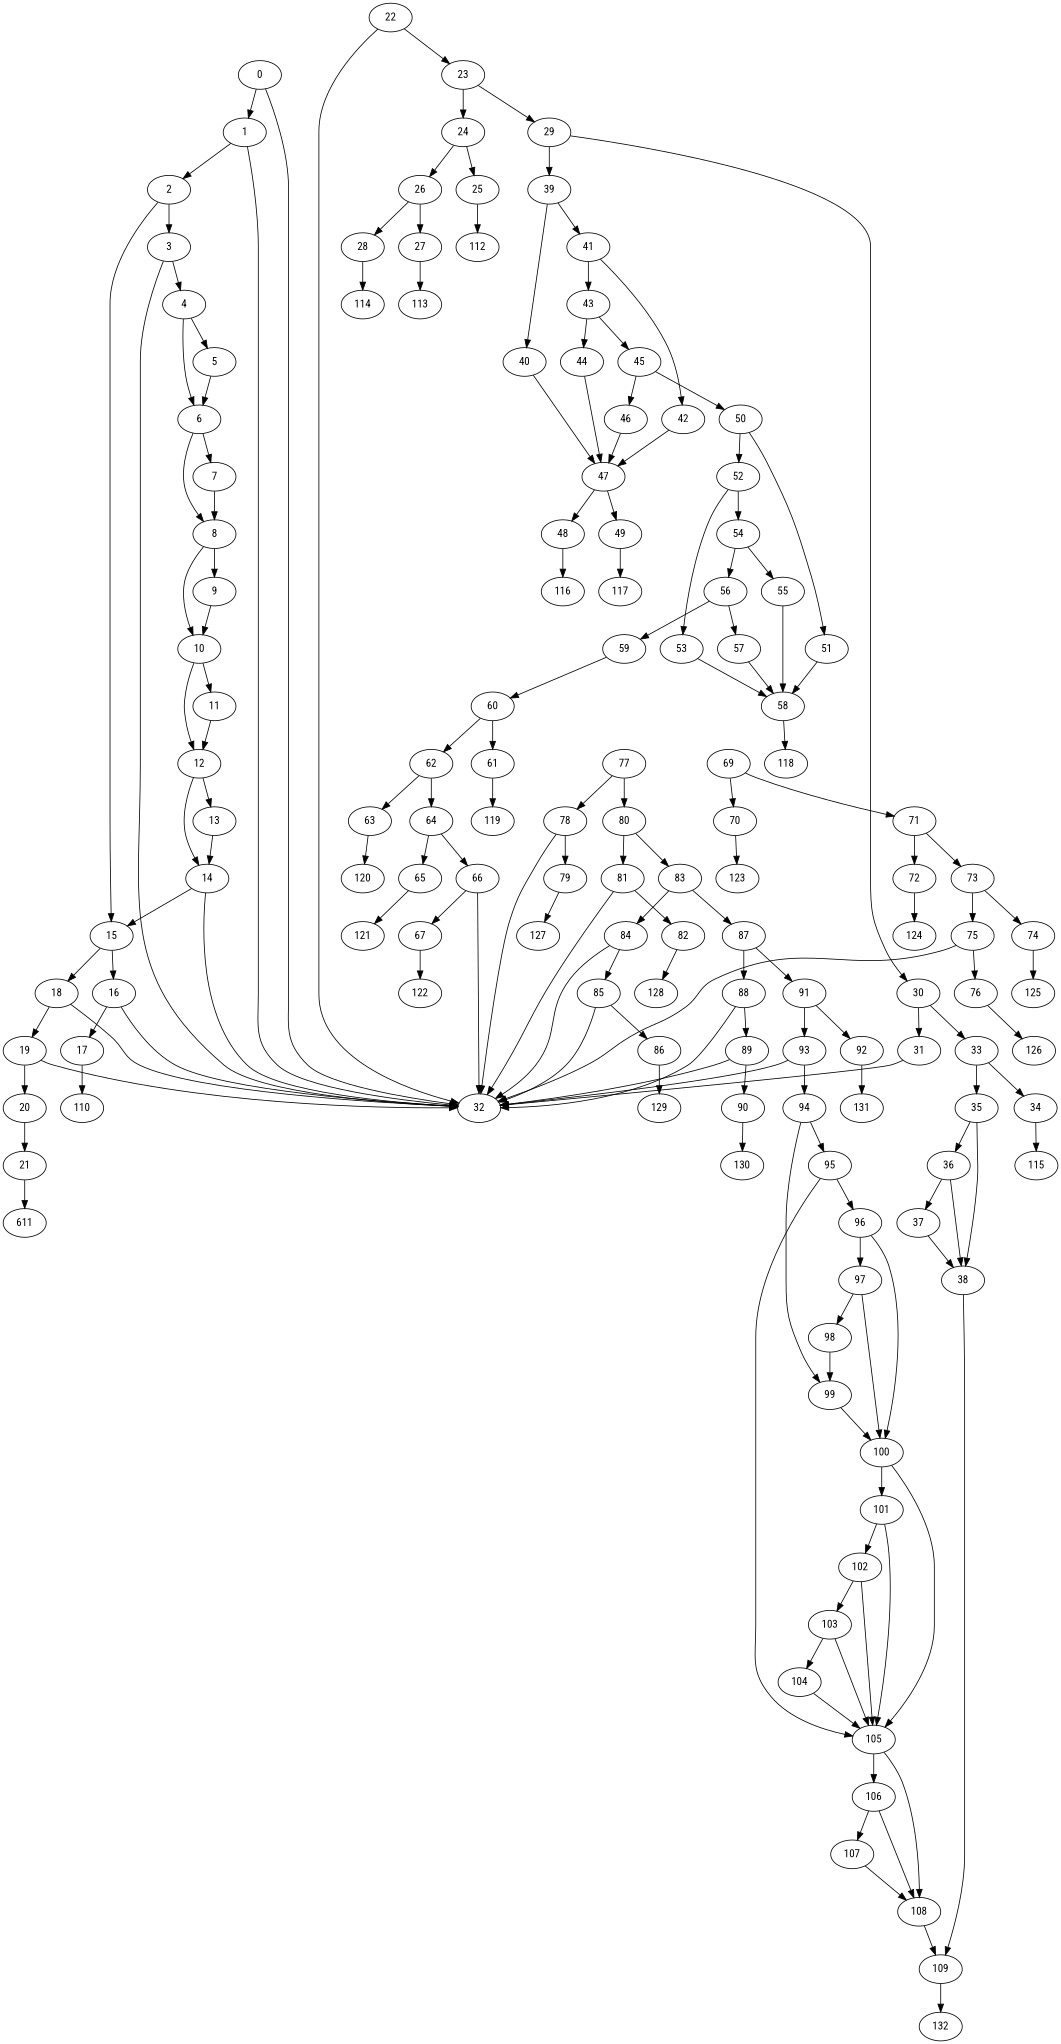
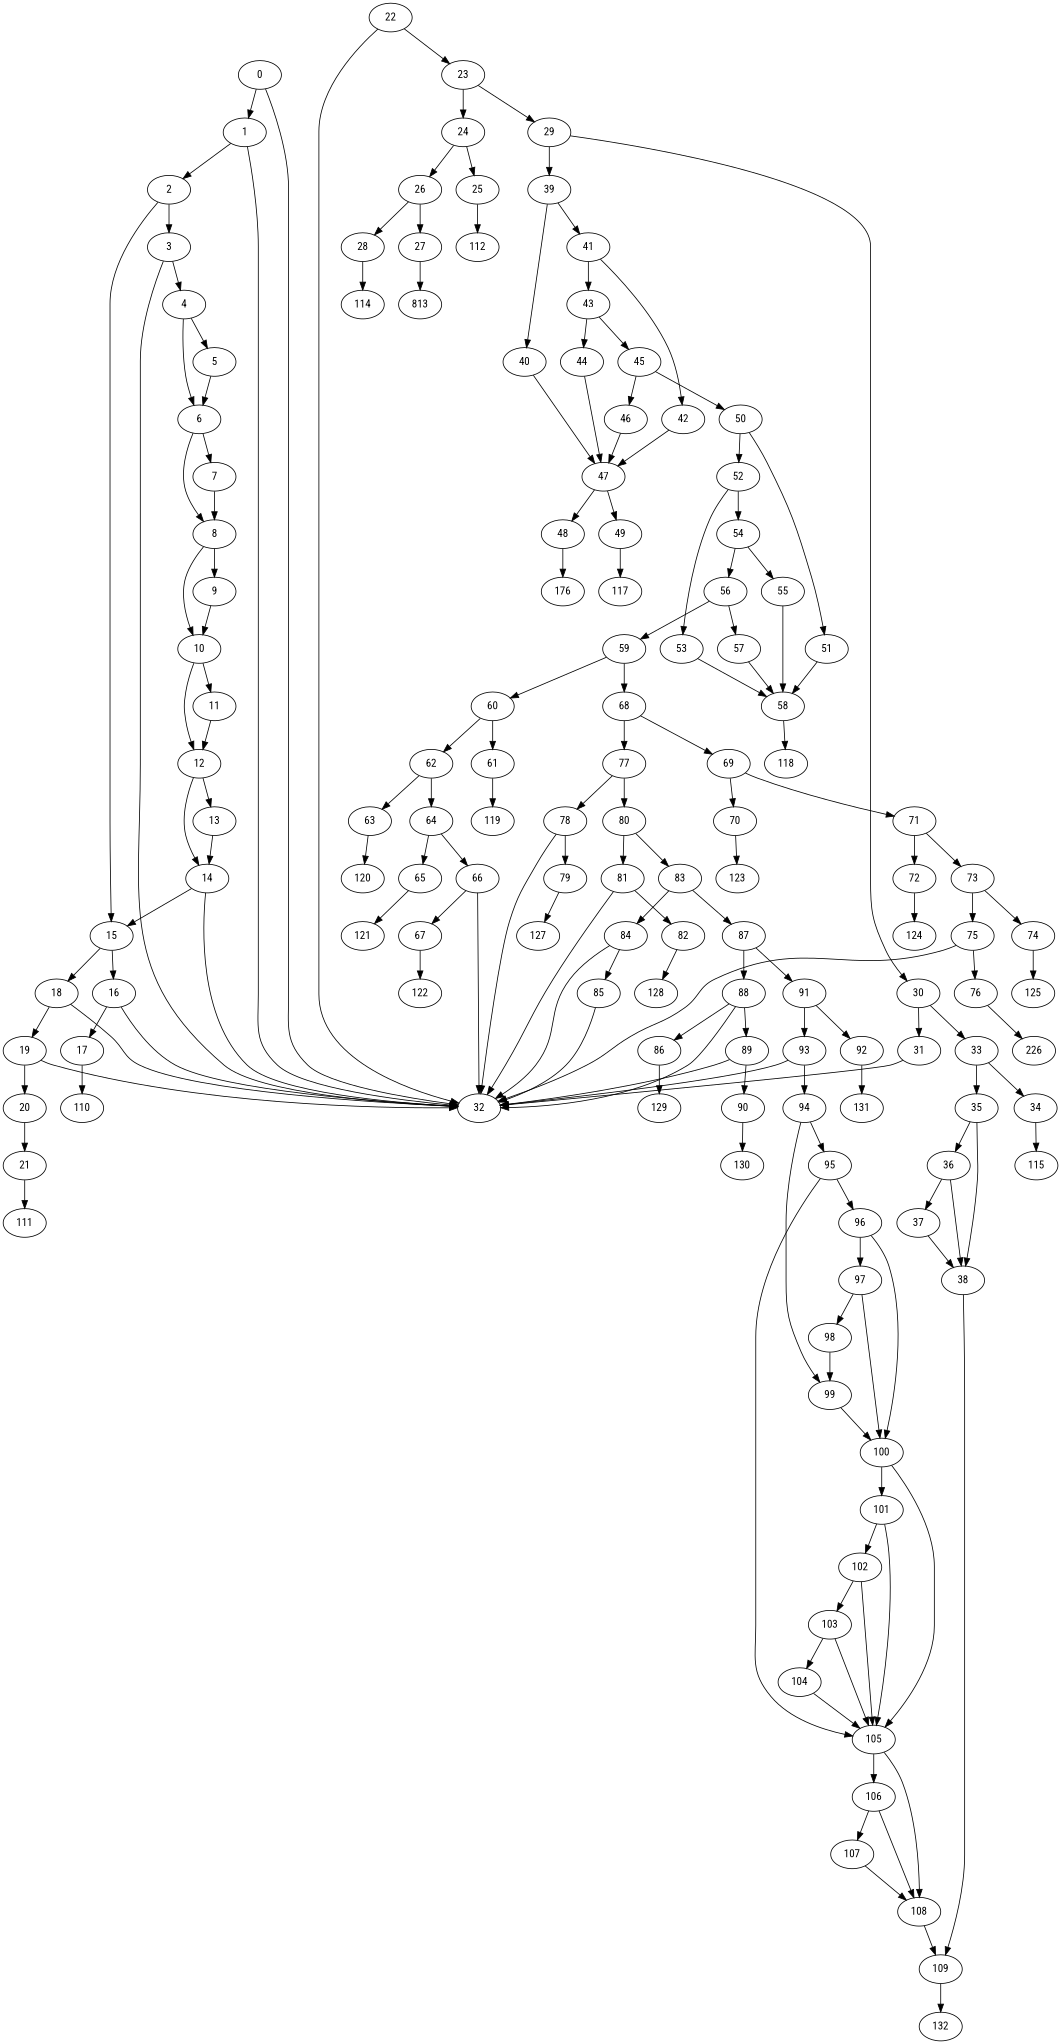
node "113": label "113" -> "813"
node "116": label "116" -> "176"
node "68": added
edge "85" -> "86": now "88" -> "86"
node "126": label "126" -> "226"
node "611": label "611" -> "111"
